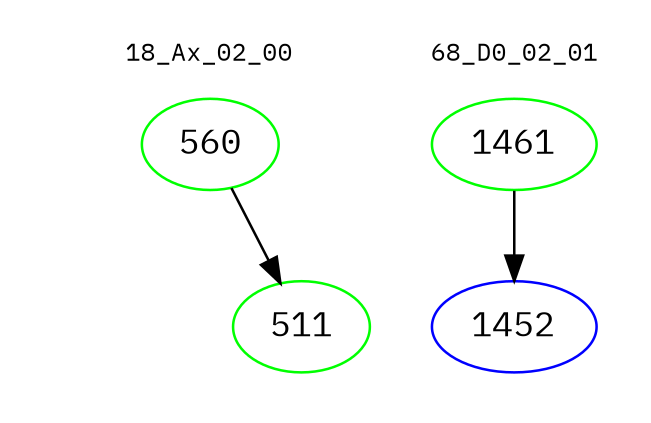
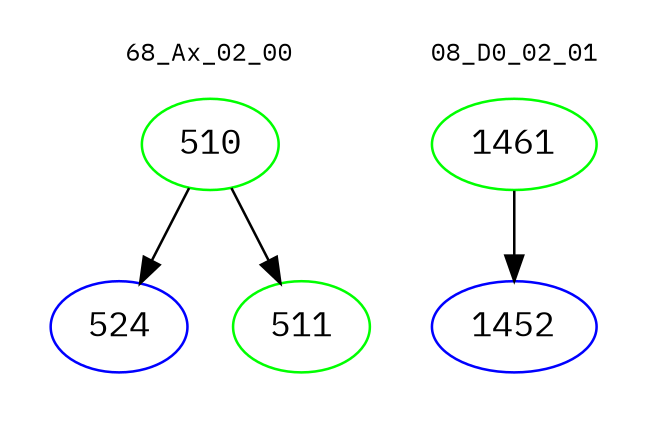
cluster "18_Ax_02_00": label "18_Ax_02_00" -> "68_Ax_02_00"
cluster "68_D0_02_01": label "68_D0_02_01" -> "08_D0_02_01"
node "560": label "560" -> "510"
node "524": added
